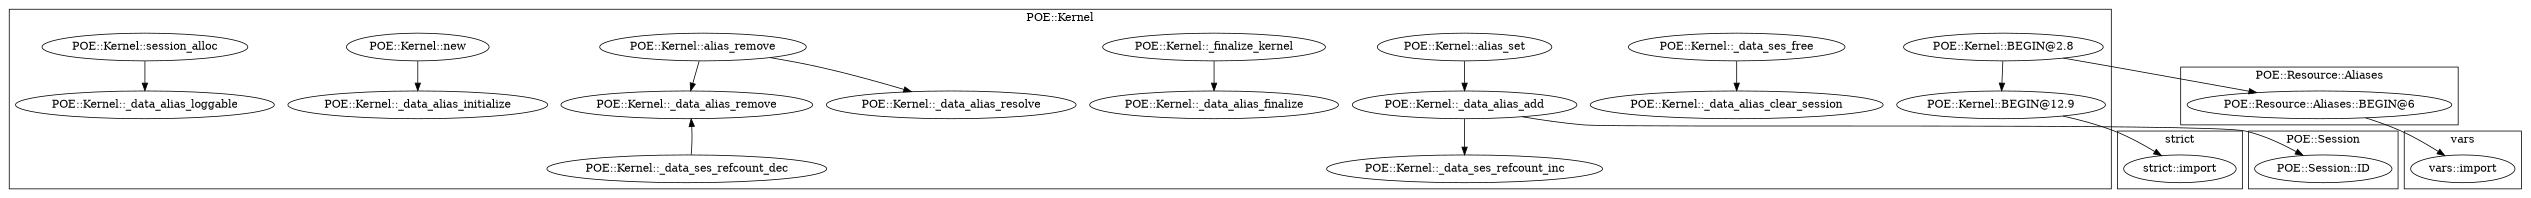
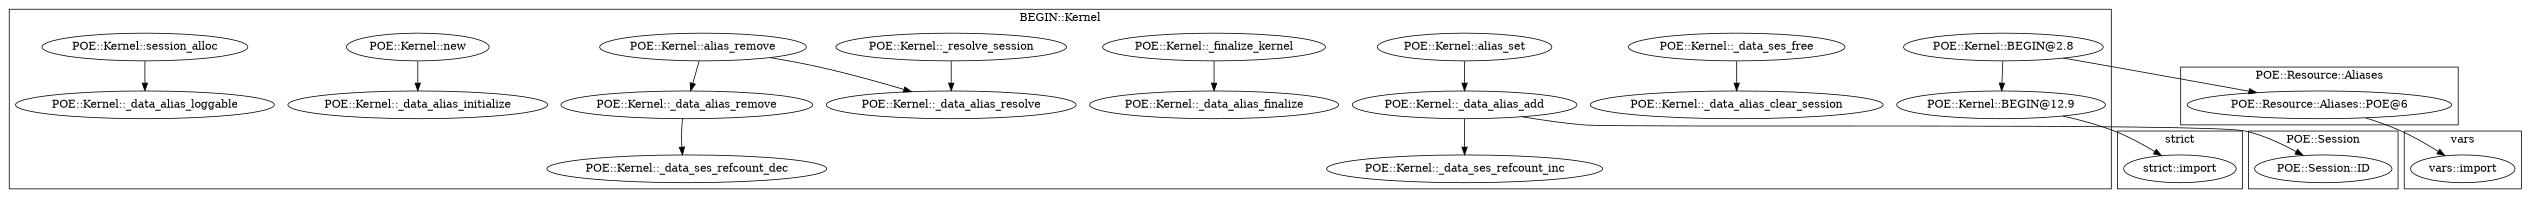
cluster "POE::Kernel": label "POE::Kernel" -> "BEGIN::Kernel"
node "POE::Kernel::_resolve_session": added
node "POE::Resource::Aliases::BEGIN@6": label "POE::Resource::Aliases::BEGIN@6" -> "POE::Resource::Aliases::POE@6"
edge "POE::Kernel::_data_ses_refcount_dec" -> "POE::Kernel::_data_alias_remove": reversed
